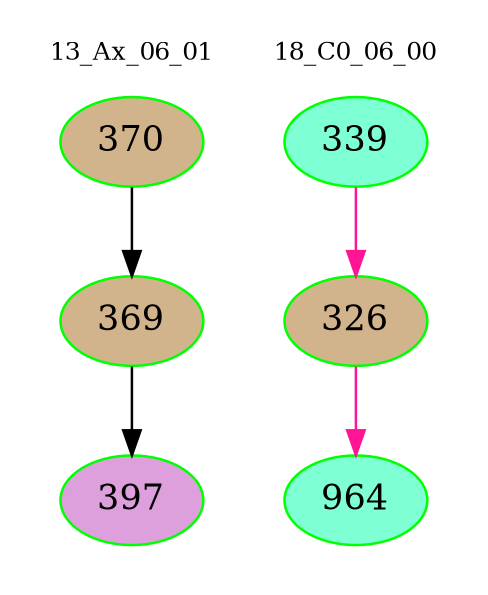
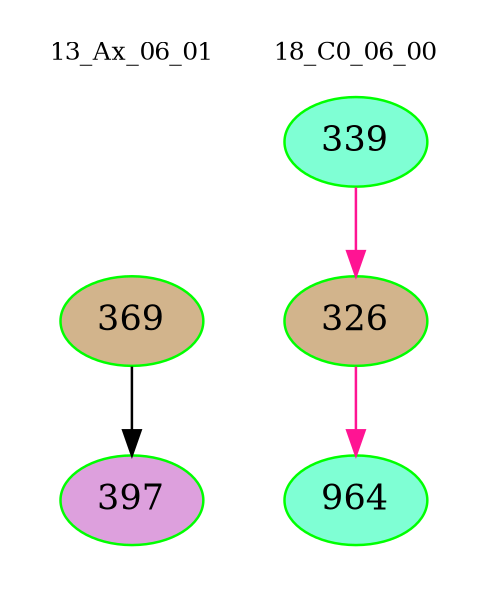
node "370": removed
